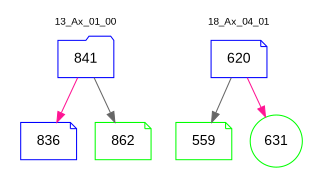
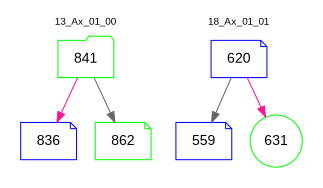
cluster "18_Ax_04_01": label "18_Ax_04_01" -> "18_Ax_01_01"
node "841": color blue -> green
node "559": color green -> blue
